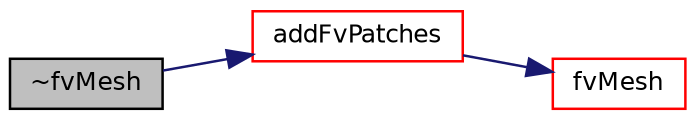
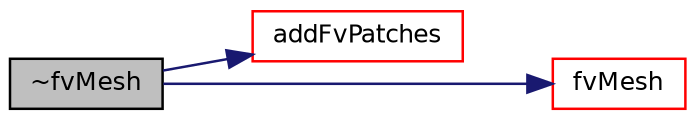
edge "addFvPatches" -> "fvMesh": now "~fvMesh" -> "fvMesh"
